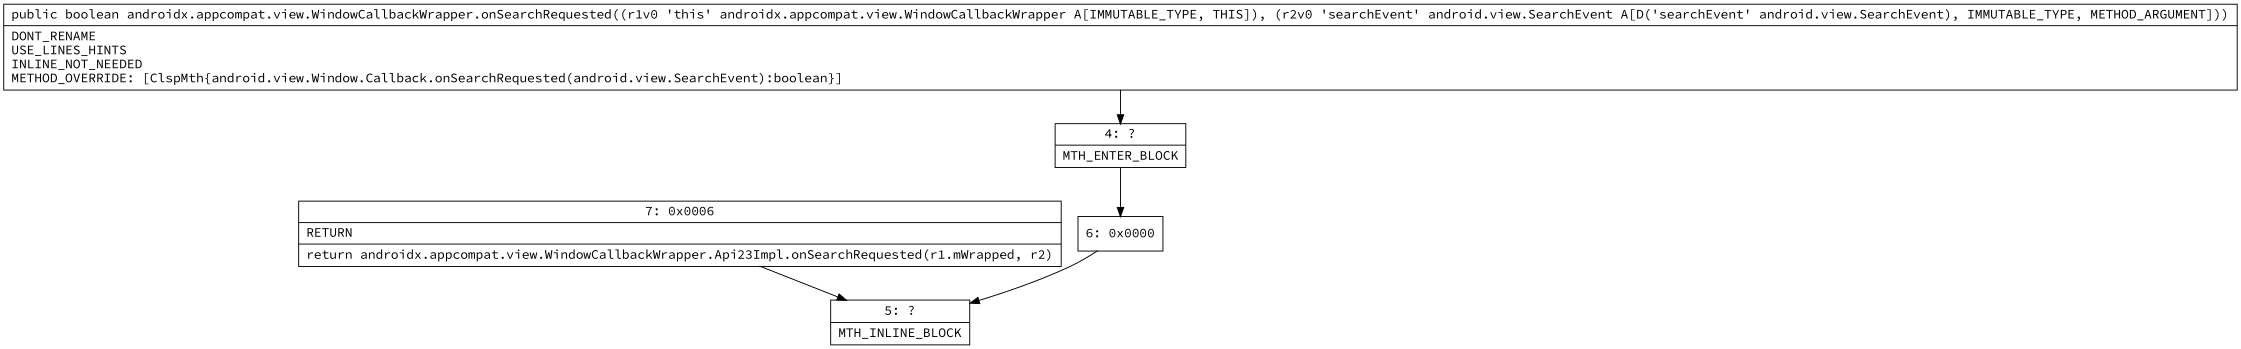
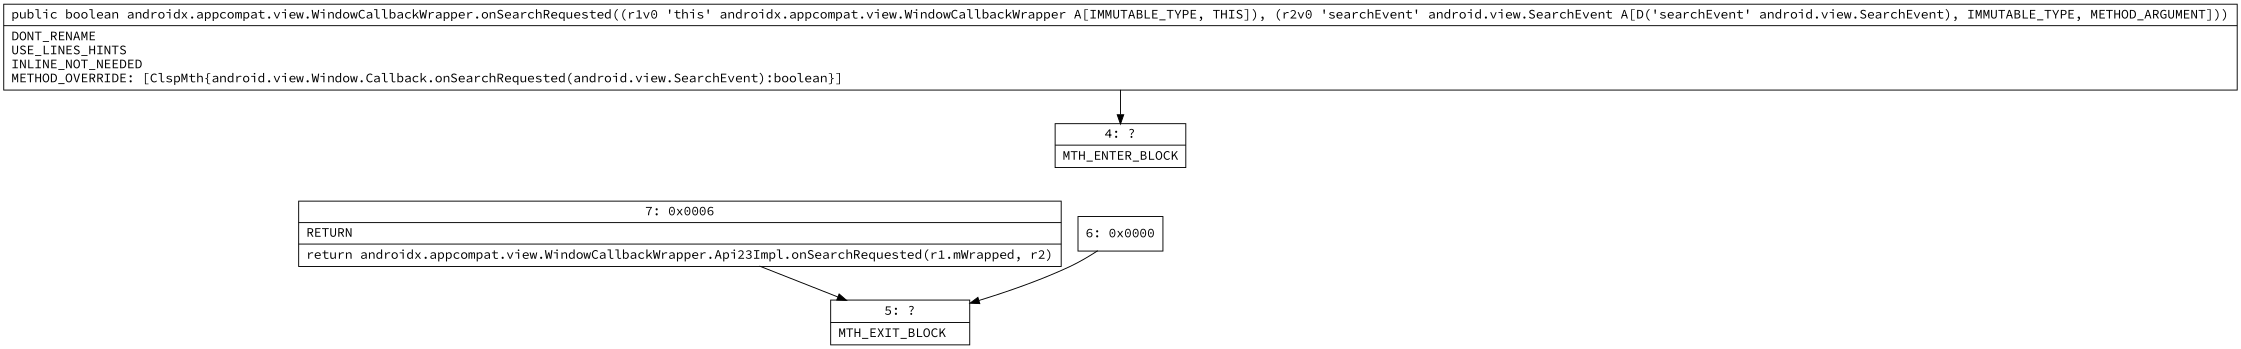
edge "4: ?" -> "6: 0x0000": removed
node "5: ?": text "MTH_INLINE_BLOCK" -> "MTH_EXIT_BLOCK"
